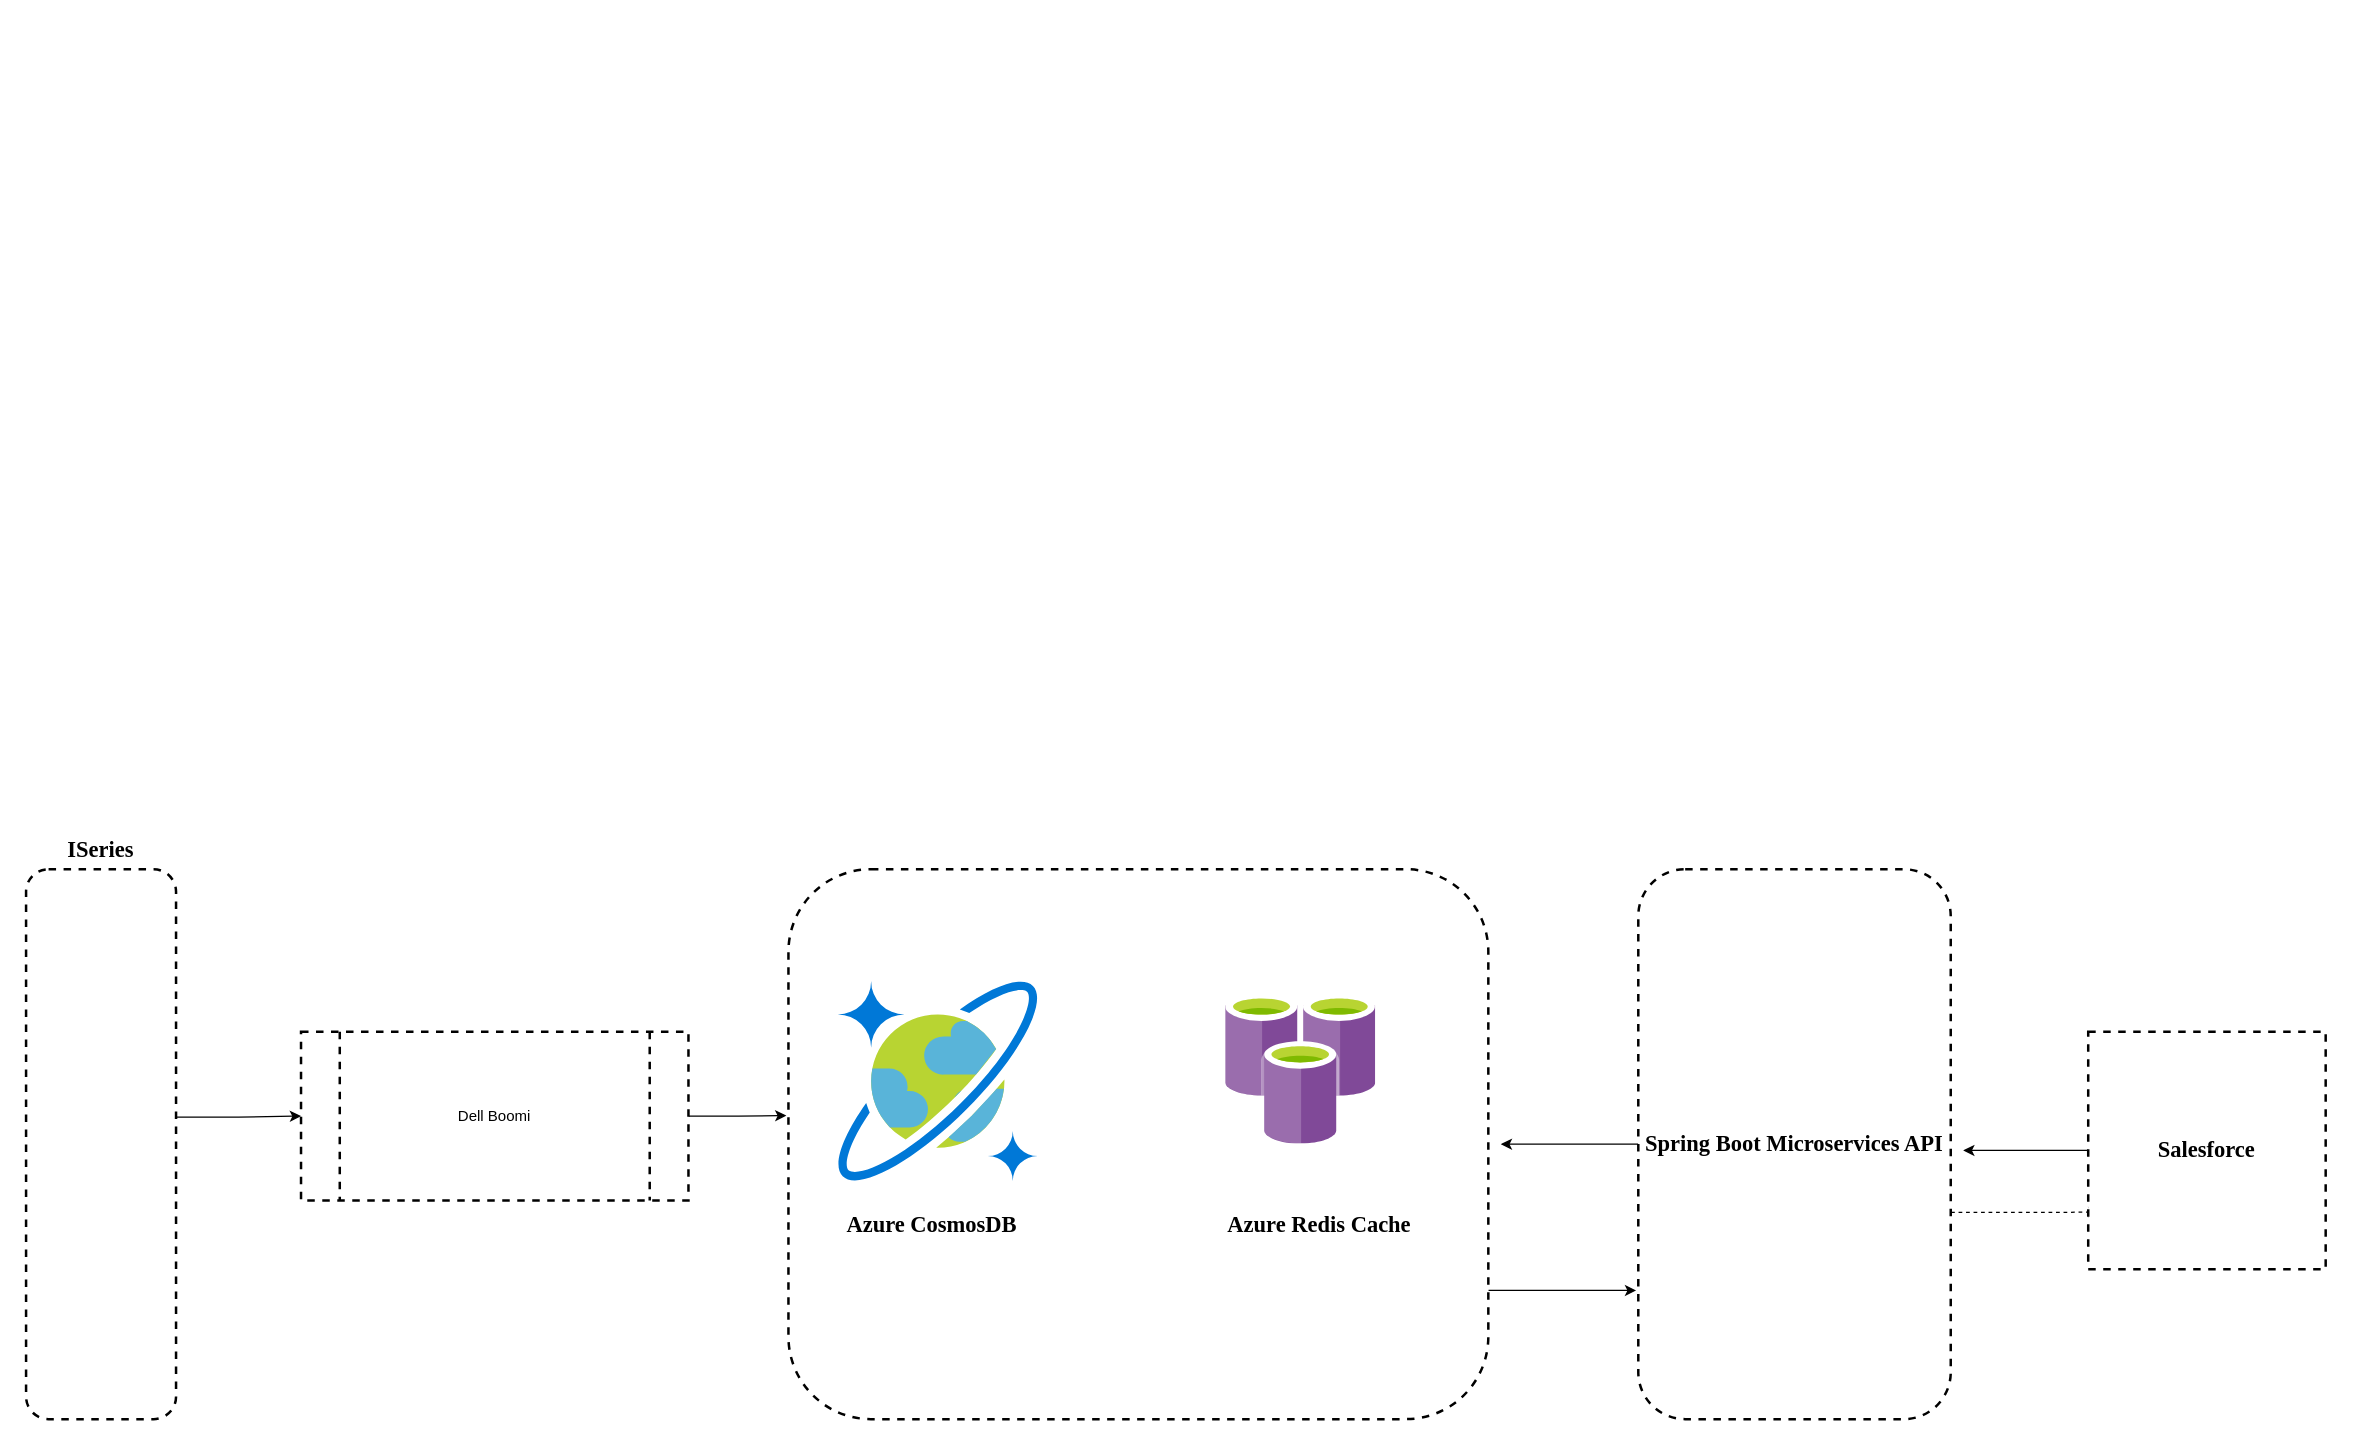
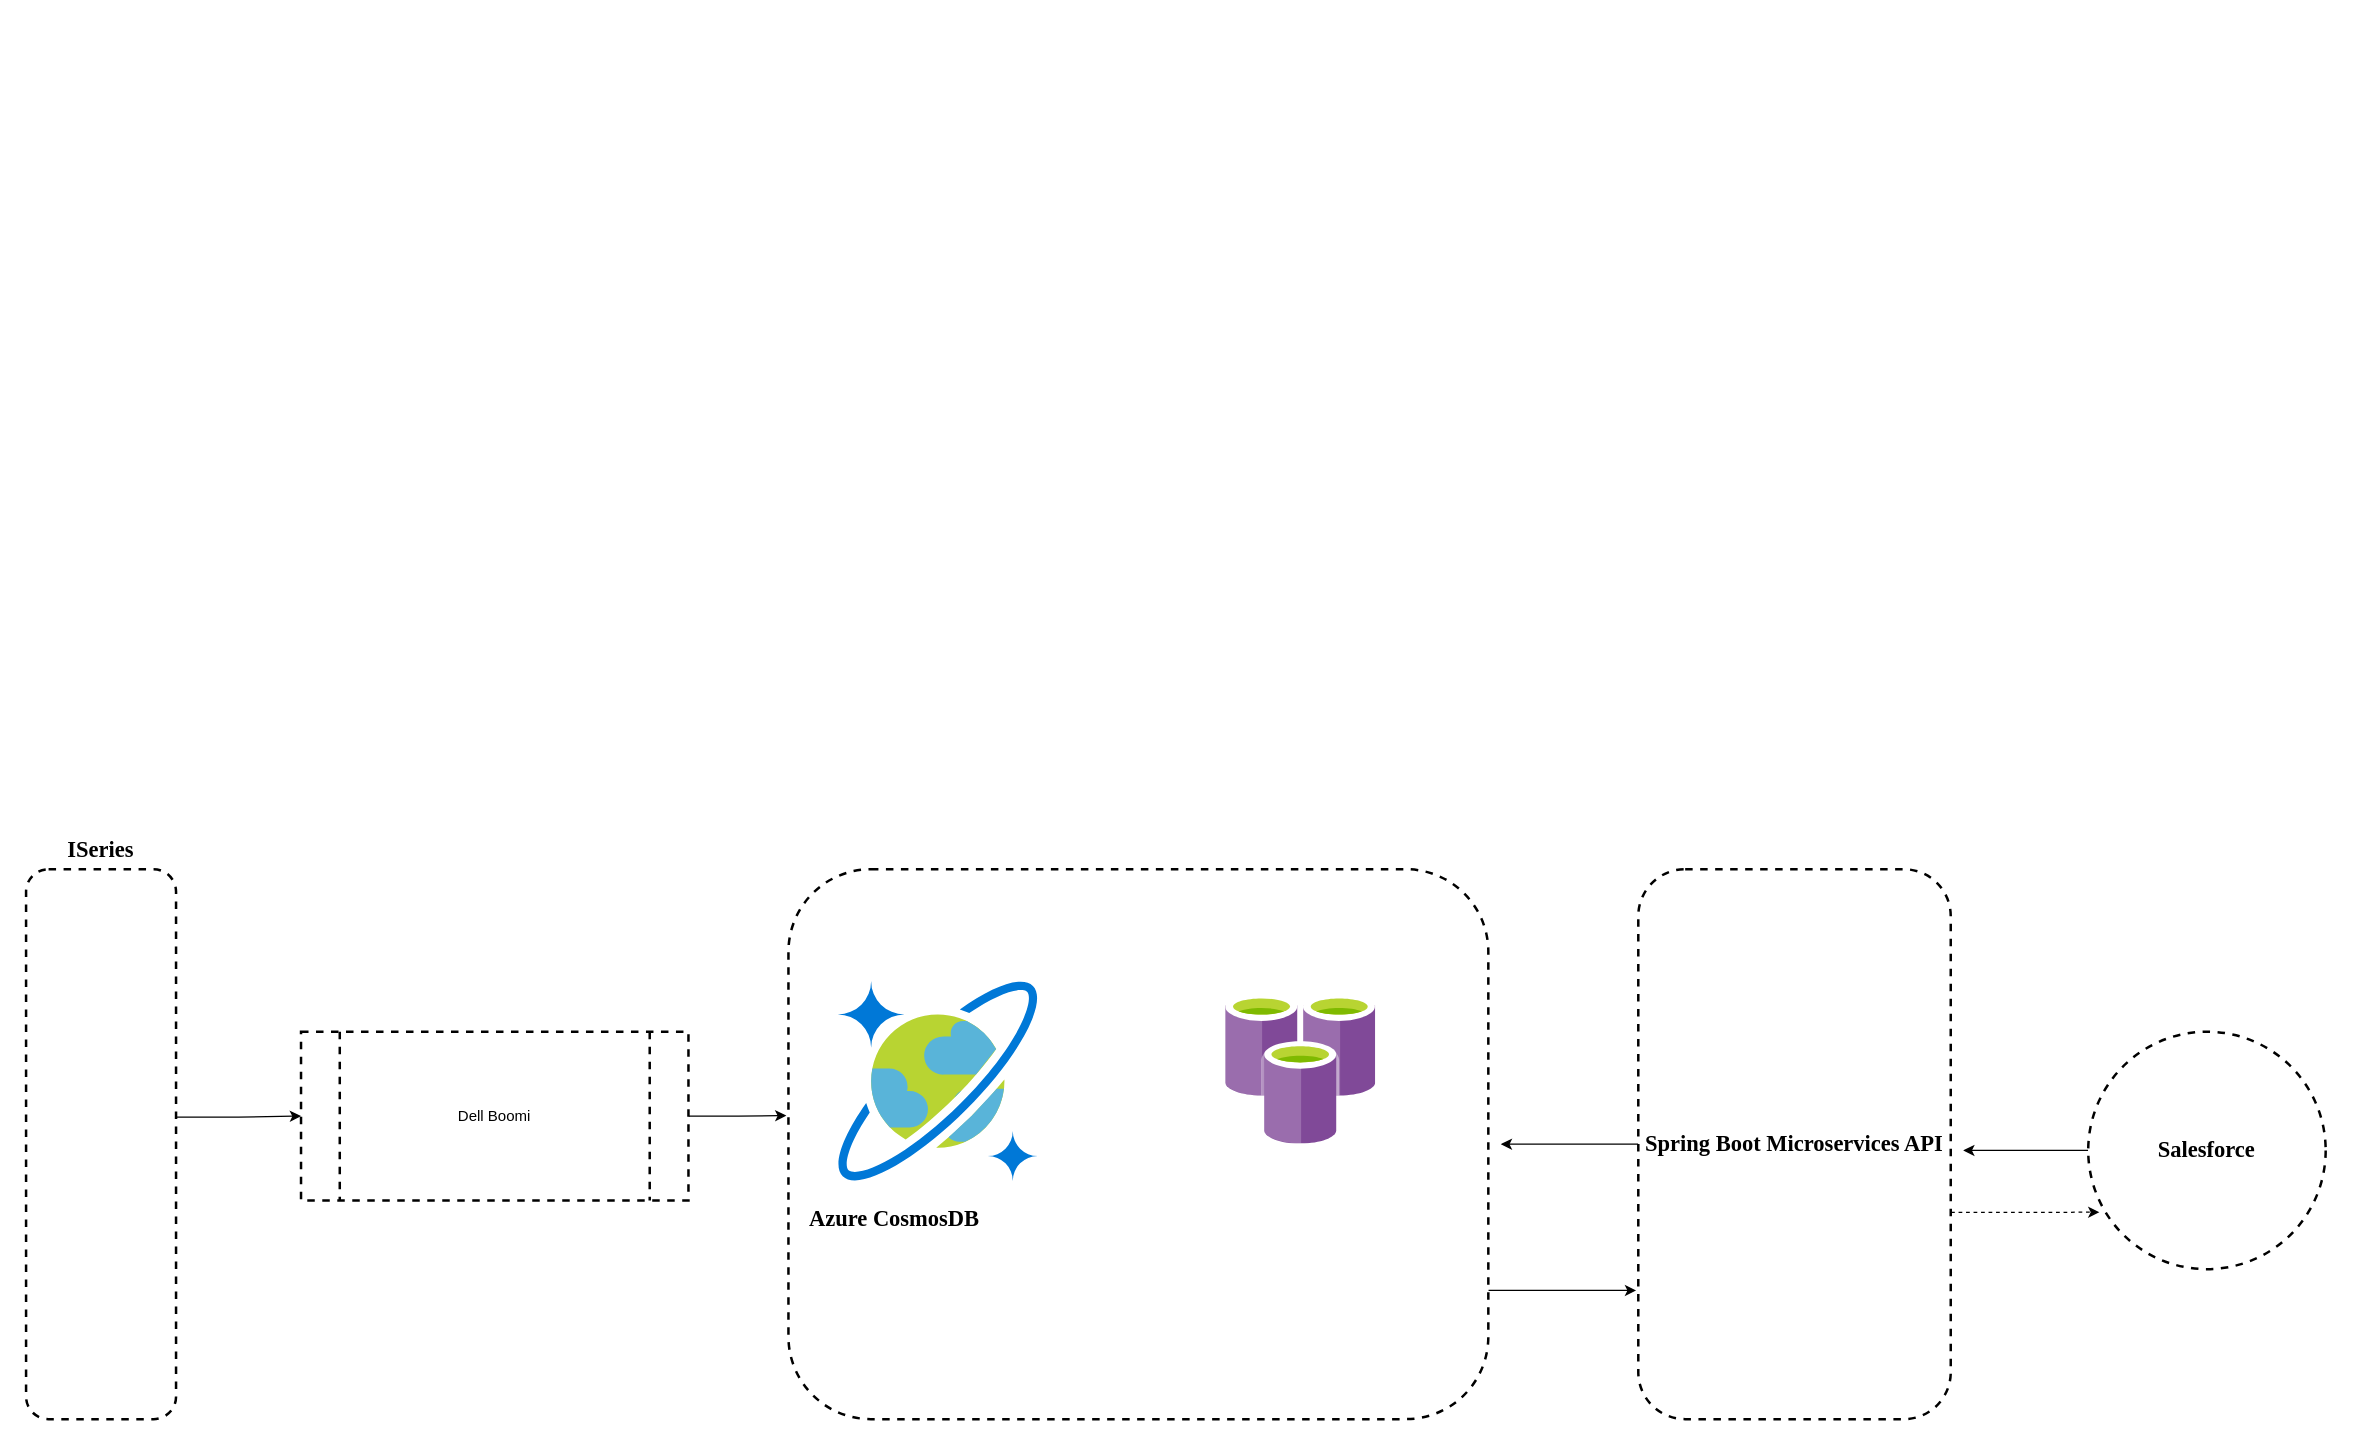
node "Salesforce": shape rectangle -> ellipse
node "Azure CosmosDB": moved (932, 1226) -> (894, 1219)
node "Azure Redis Cache": removed
